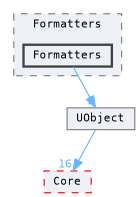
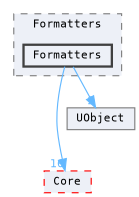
edge "UObject" -> "Core": now "Formatters" -> "Core"
